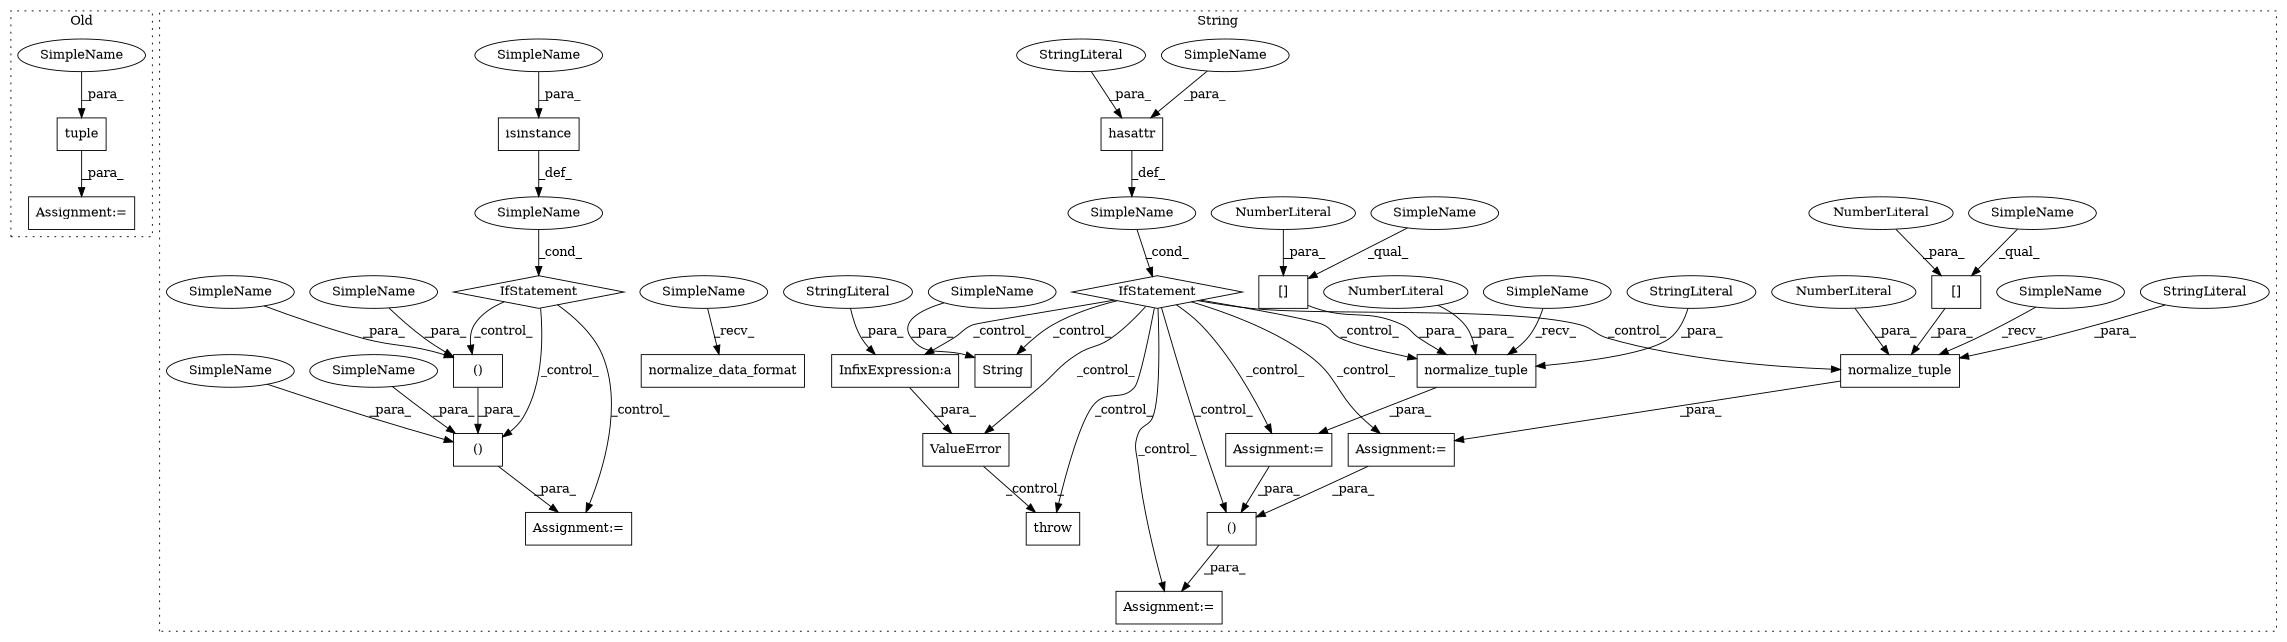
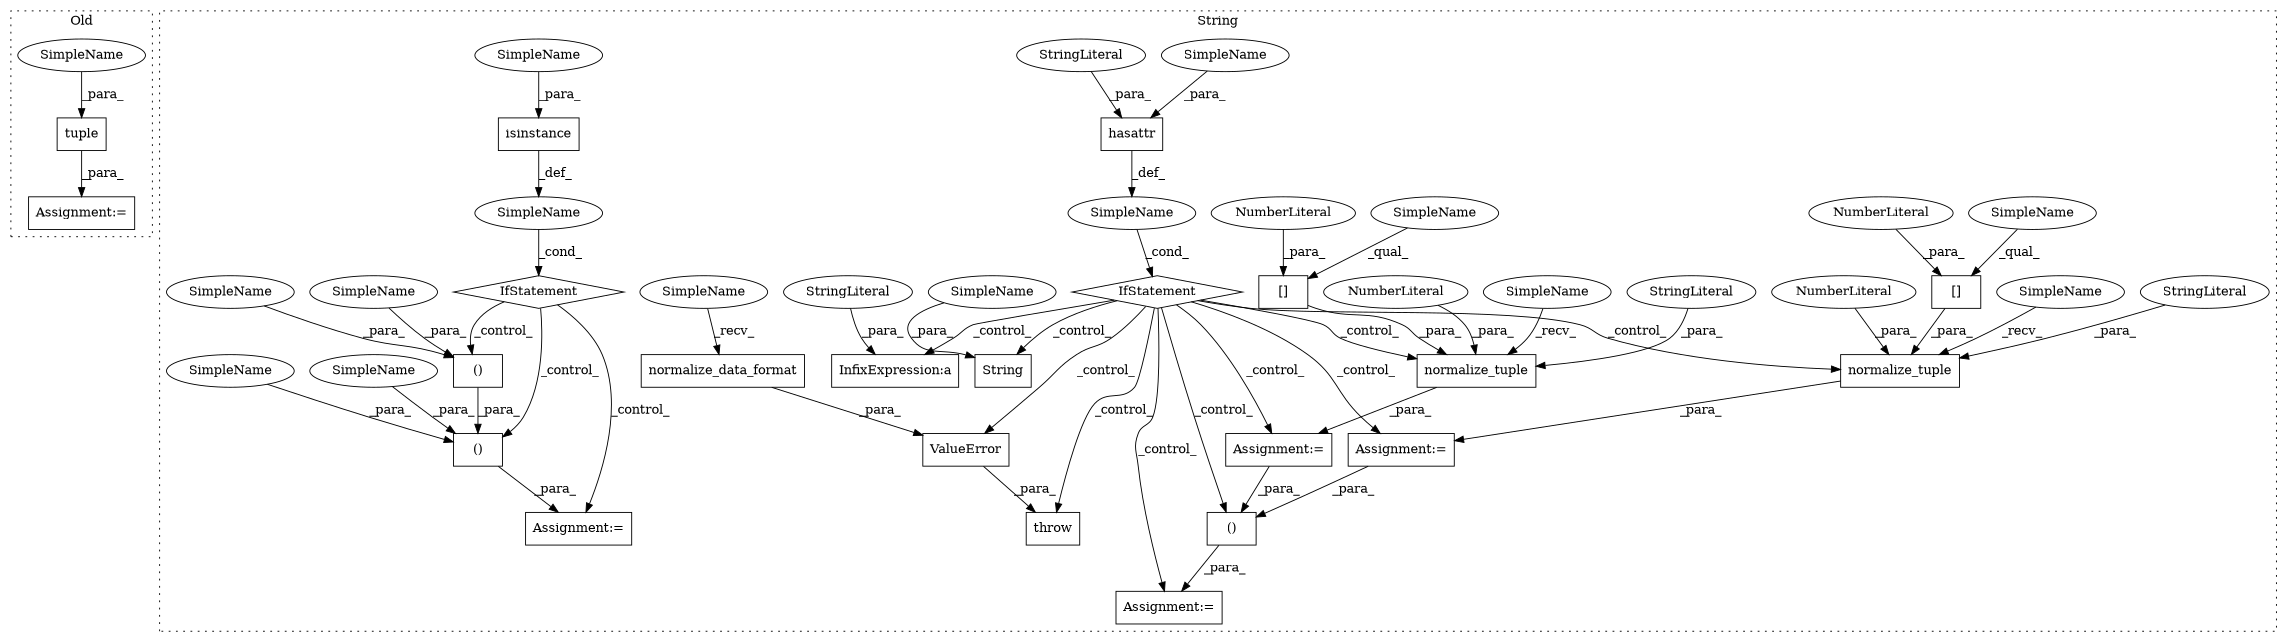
edge "InfixExpression:a" -> "ValueError": now "normalize_data_format" -> "ValueError"
edge "ValueError" -> "throw": label "_control_" -> "_para_"
